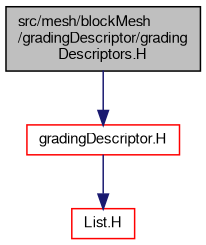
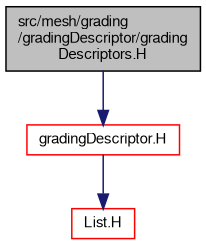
node "src/mesh/blockMesh /gradingDescriptor/grading Descriptors.H": label "src/mesh/blockMesh /gradingDescriptor/grading Descriptors.H" -> "src/mesh/grading /gradingDescriptor/grading Descriptors.H"
